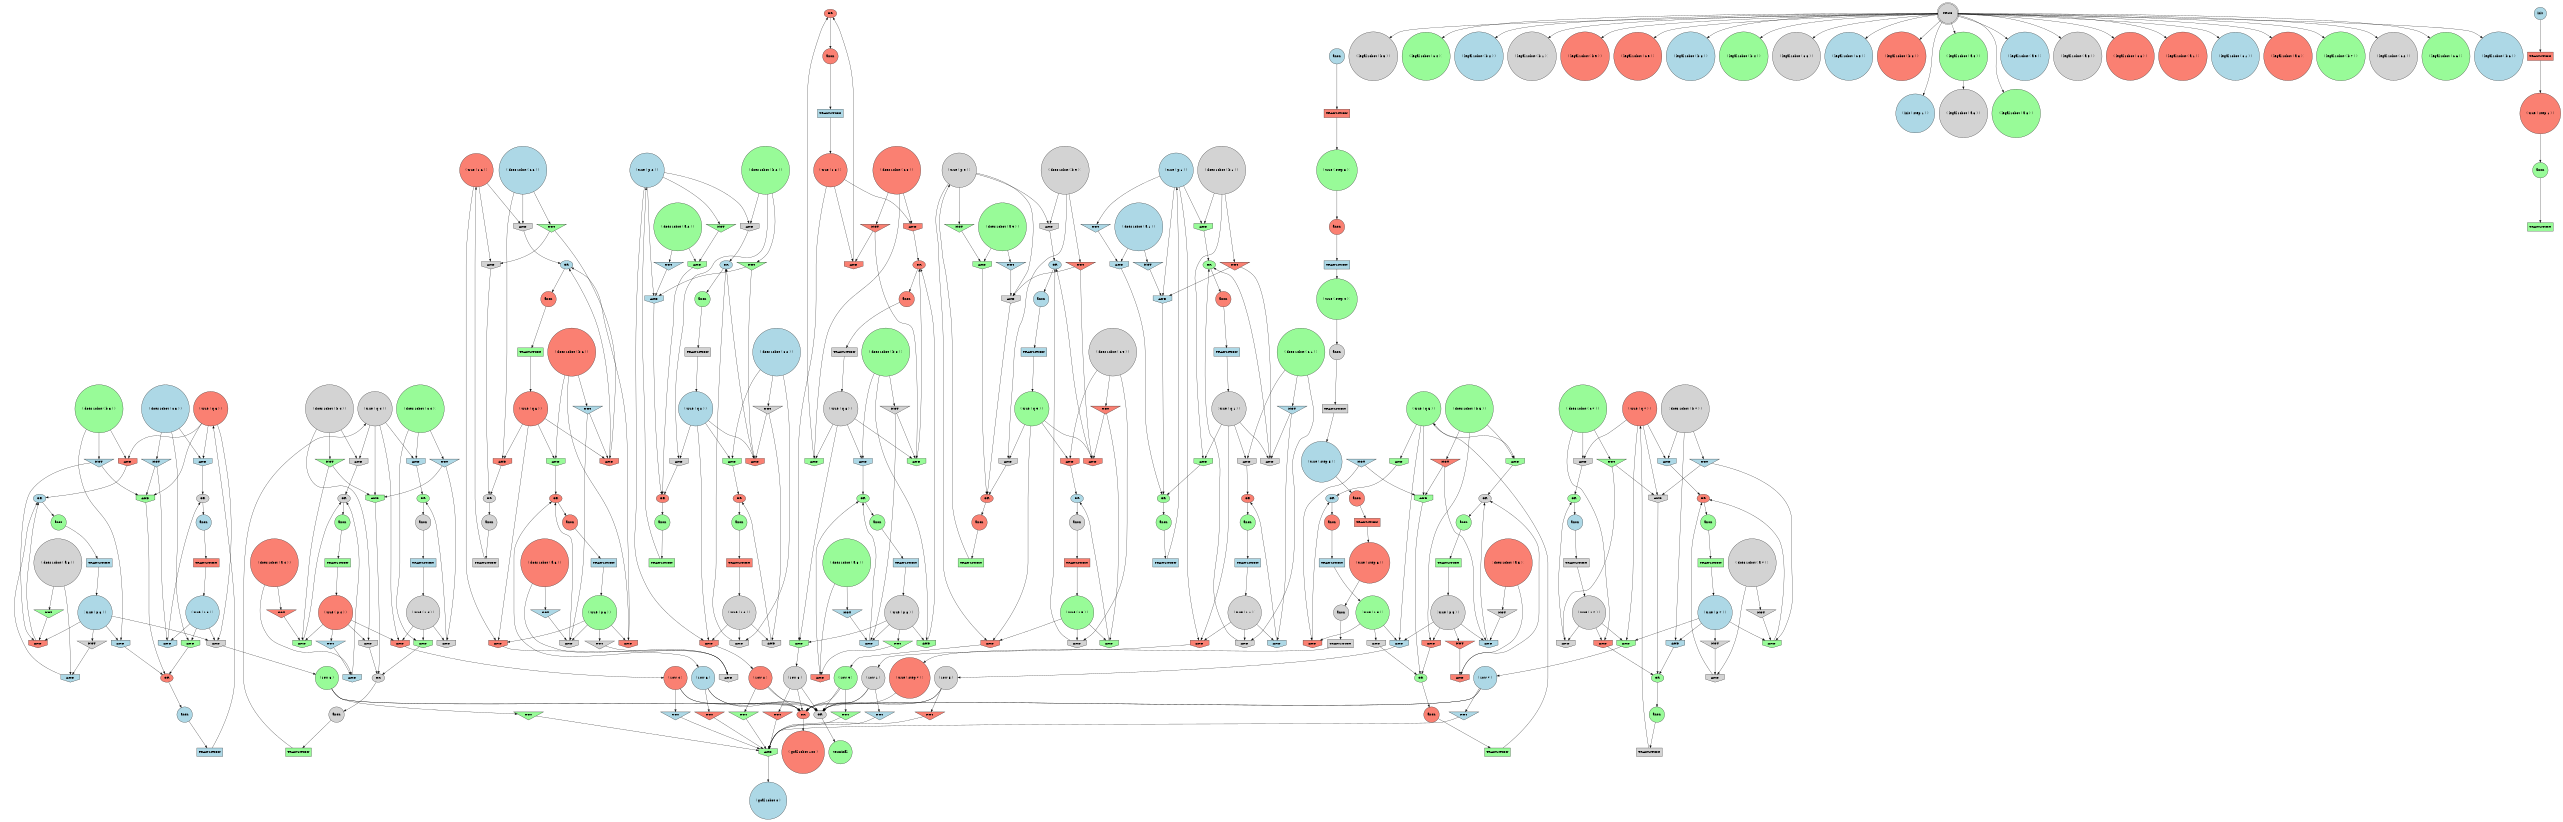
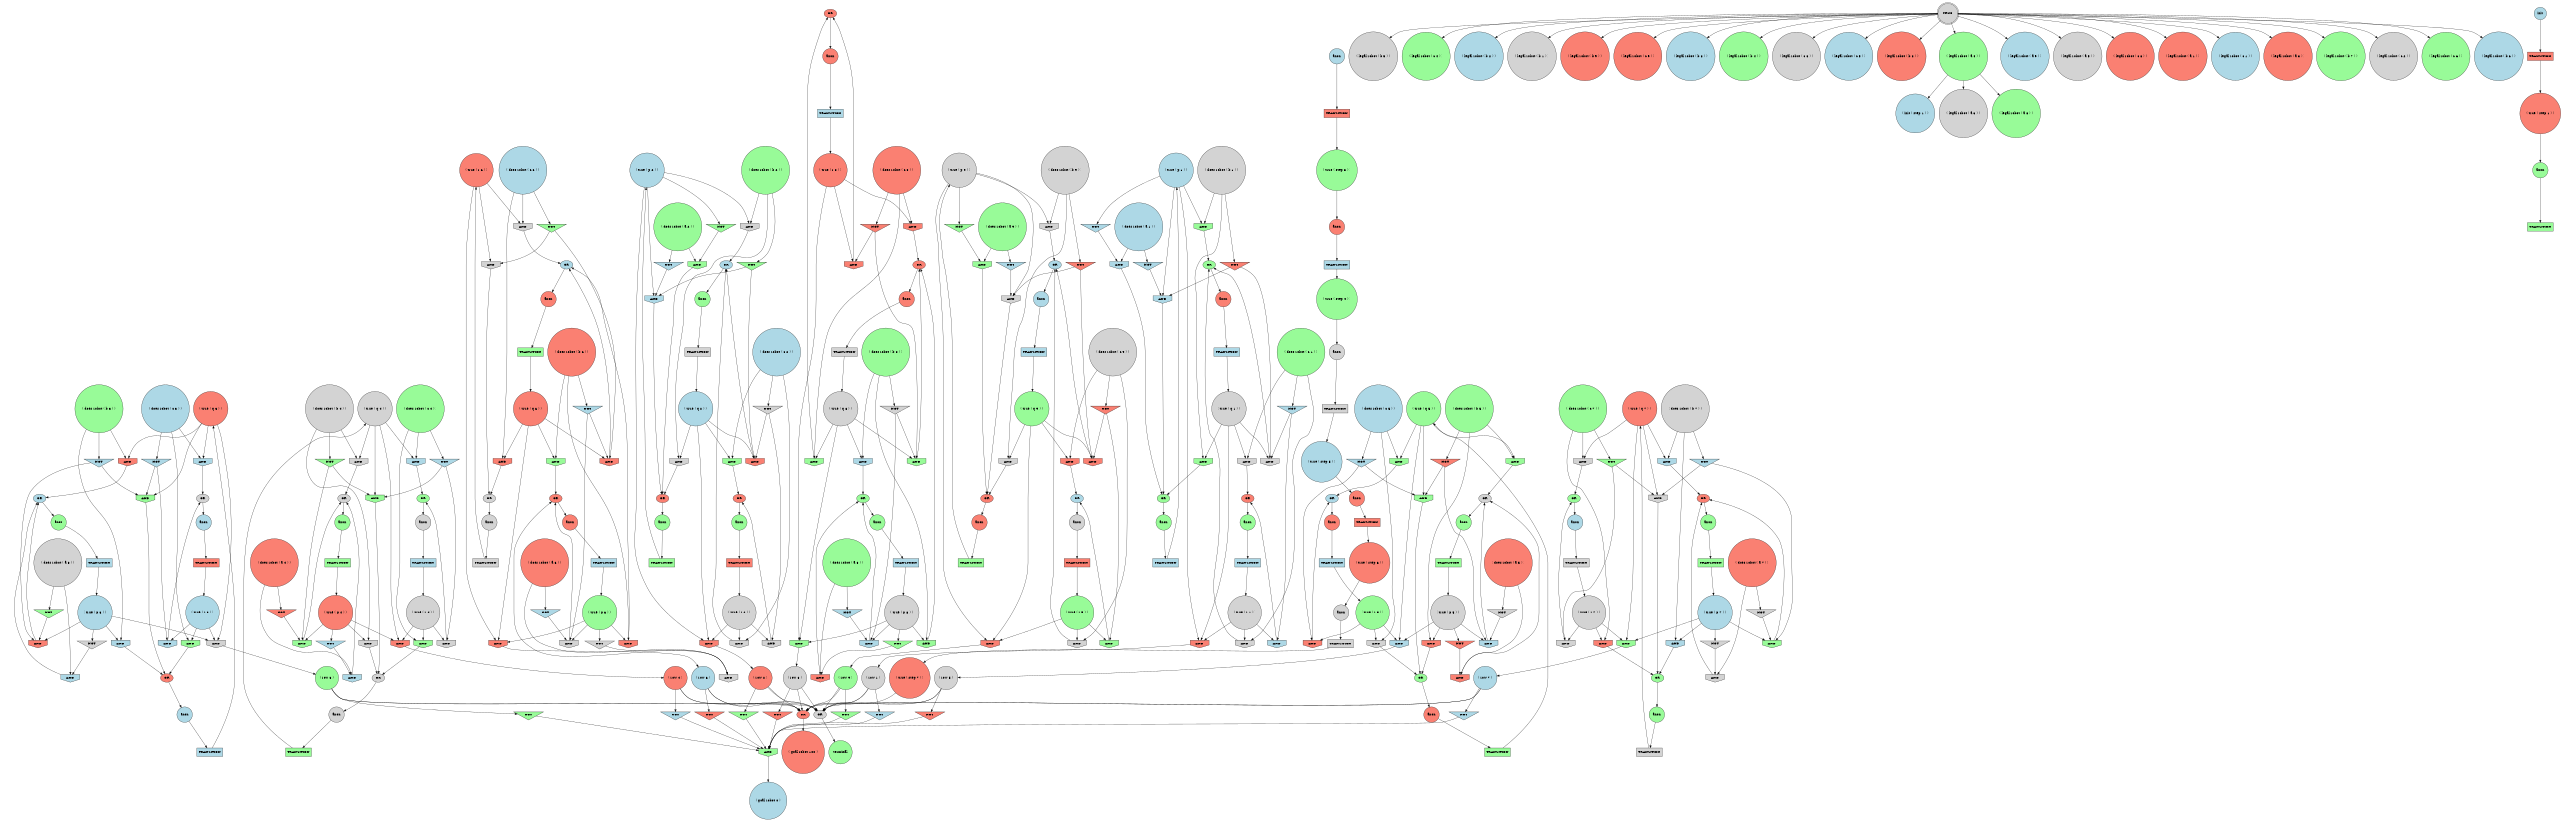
edge "TRUE" -> "( legal robot ( a 8 ) )": now "( legal robot ( a 4 ) )" -> "( legal robot ( a 8 ) )"
edge "TRUE" -> "( init ( step 1 ) )": now "( legal robot ( a 4 ) )" -> "( init ( step 1 ) )"
node "( does robot ( c 5 ) )": added
node "( does robot ( a 7 ) )": fillcolor lightgrey -> salmon
